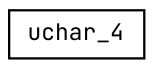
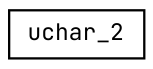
node "uchar_4": label "uchar_4" -> "uchar_2"
